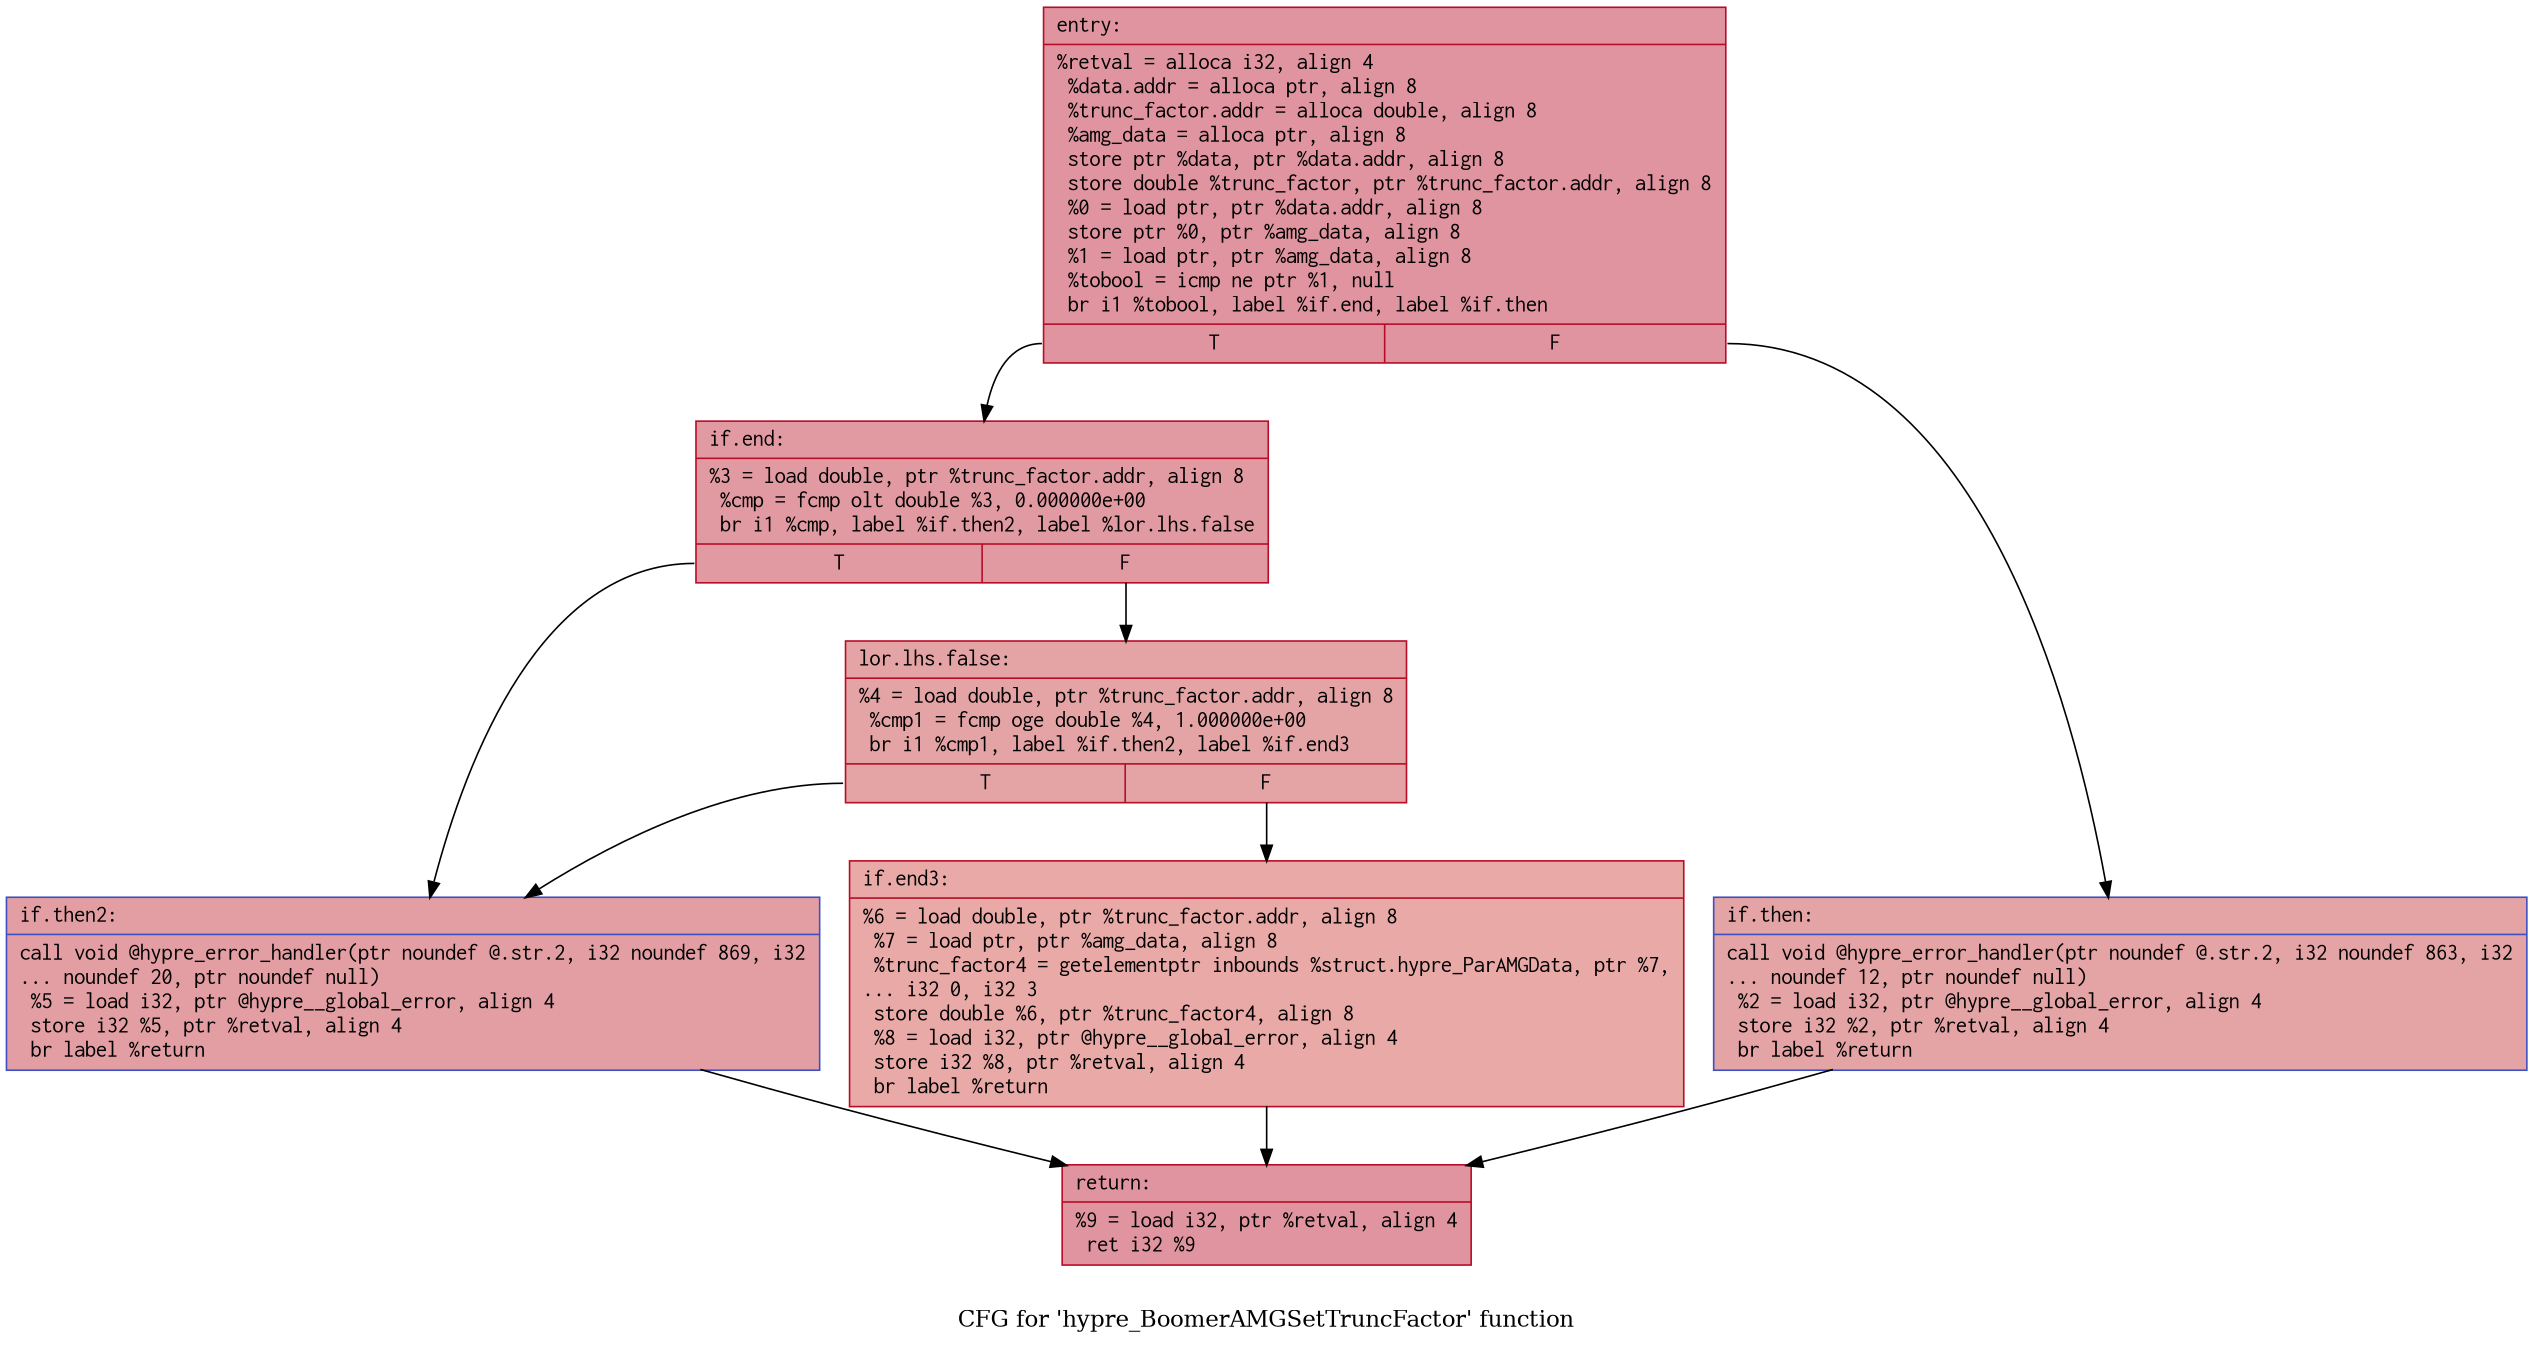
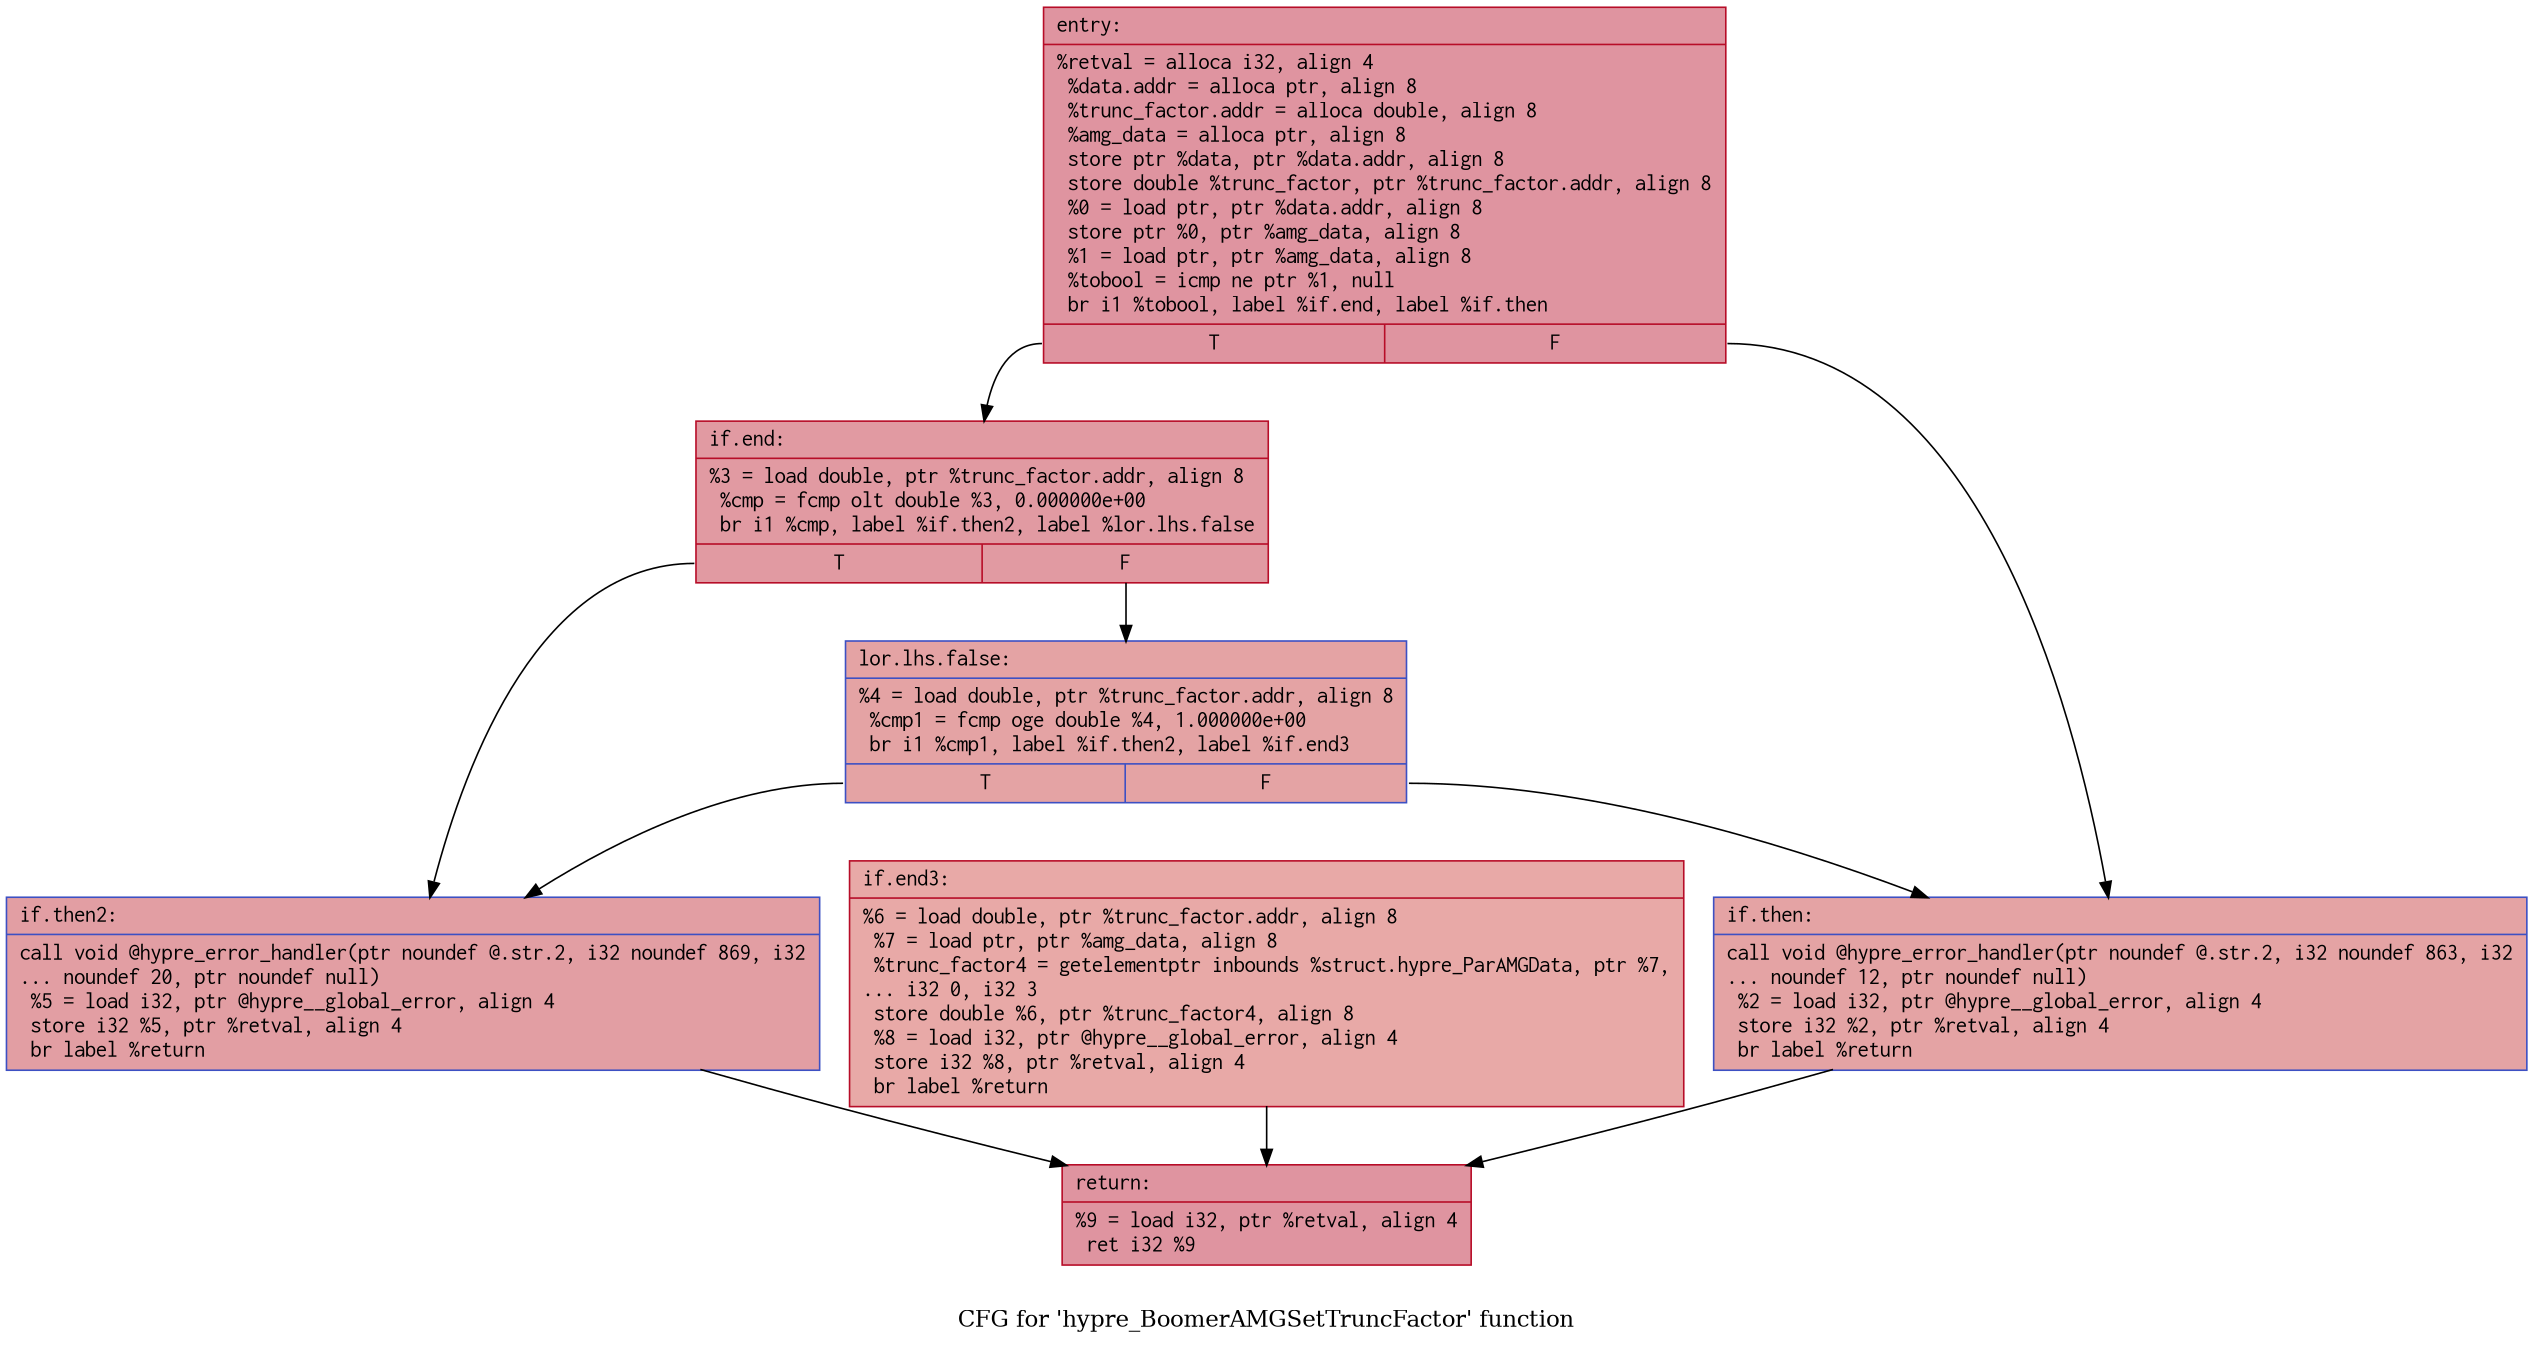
node "lor.lhs.false:": color #b70d28ff -> #3d50c3ff
edge "lor.lhs.false:" -> "if.end3:": now "lor.lhs.false:" -> "if.then:"
